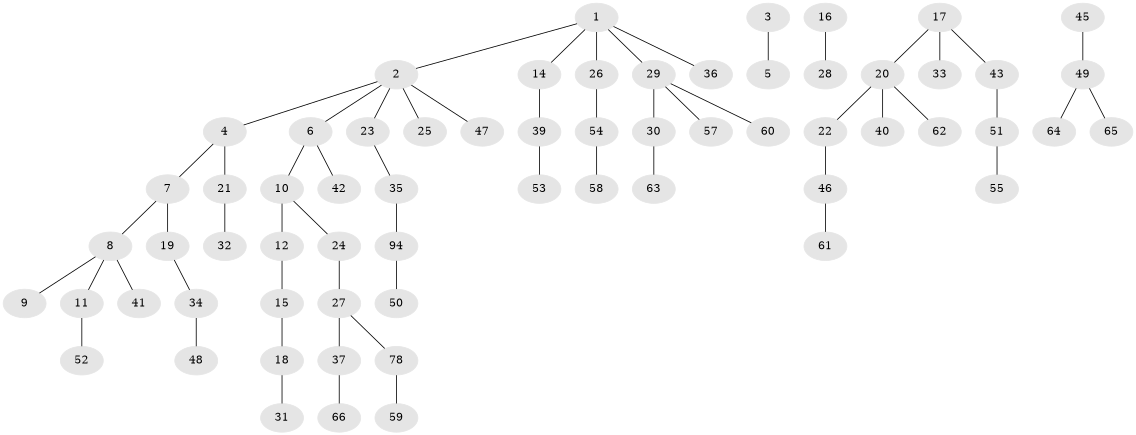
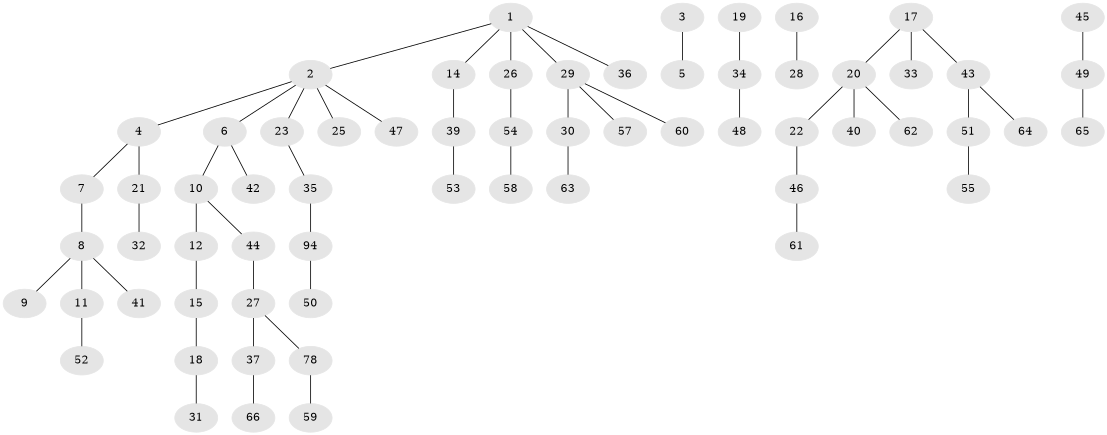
edge "49" -- "64": now "43" -- "64"
edge "7" -- "19": removed
node "24": label "24" -> "44"
